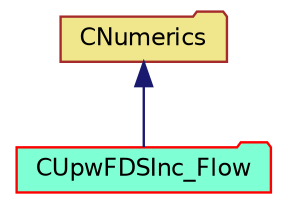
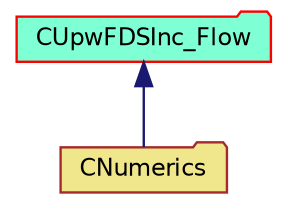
edge "CUpwFDSInc_Flow" -> "CNumerics": reversed
